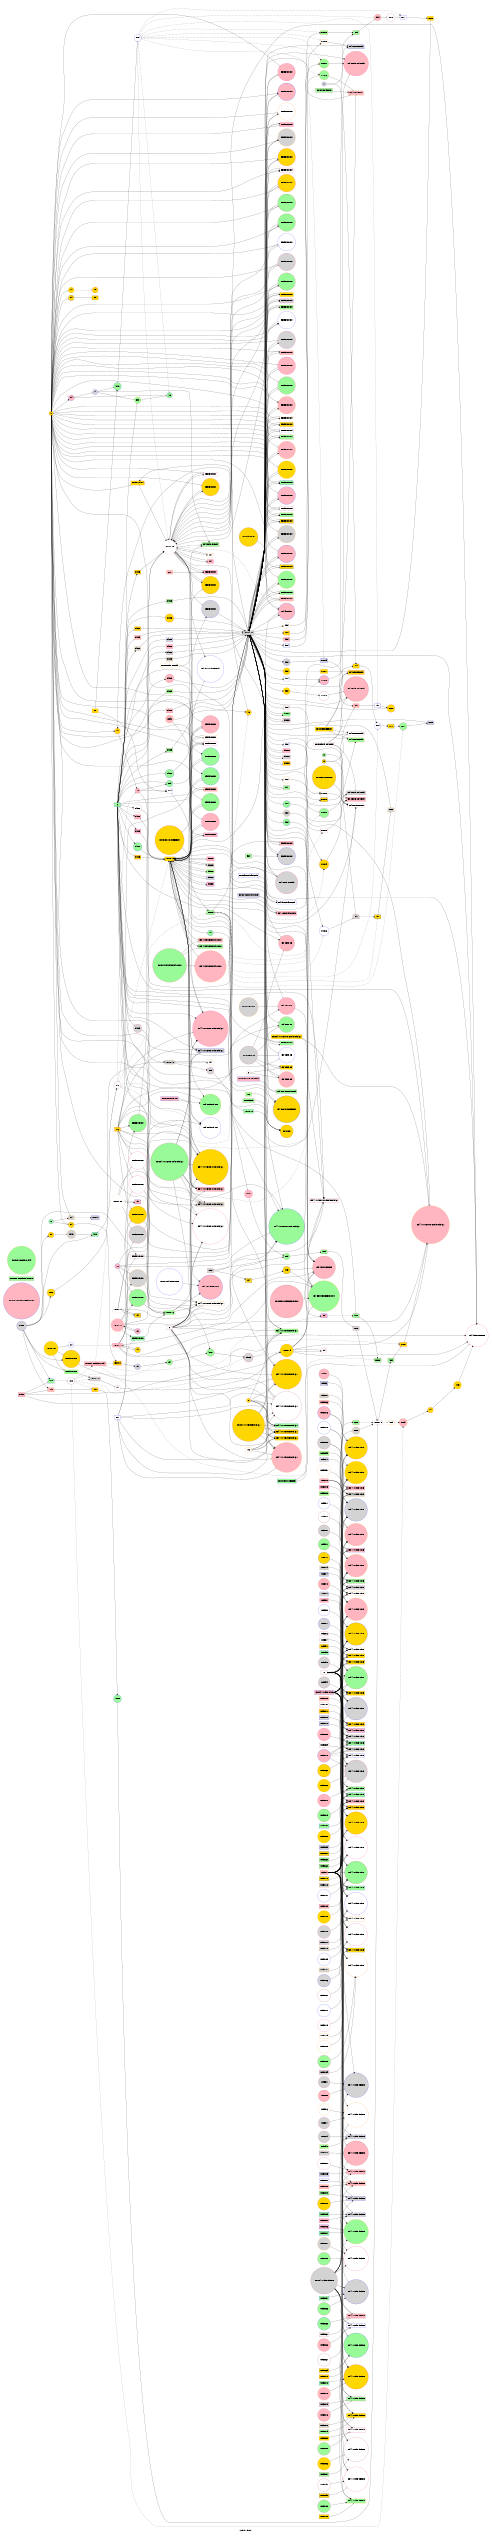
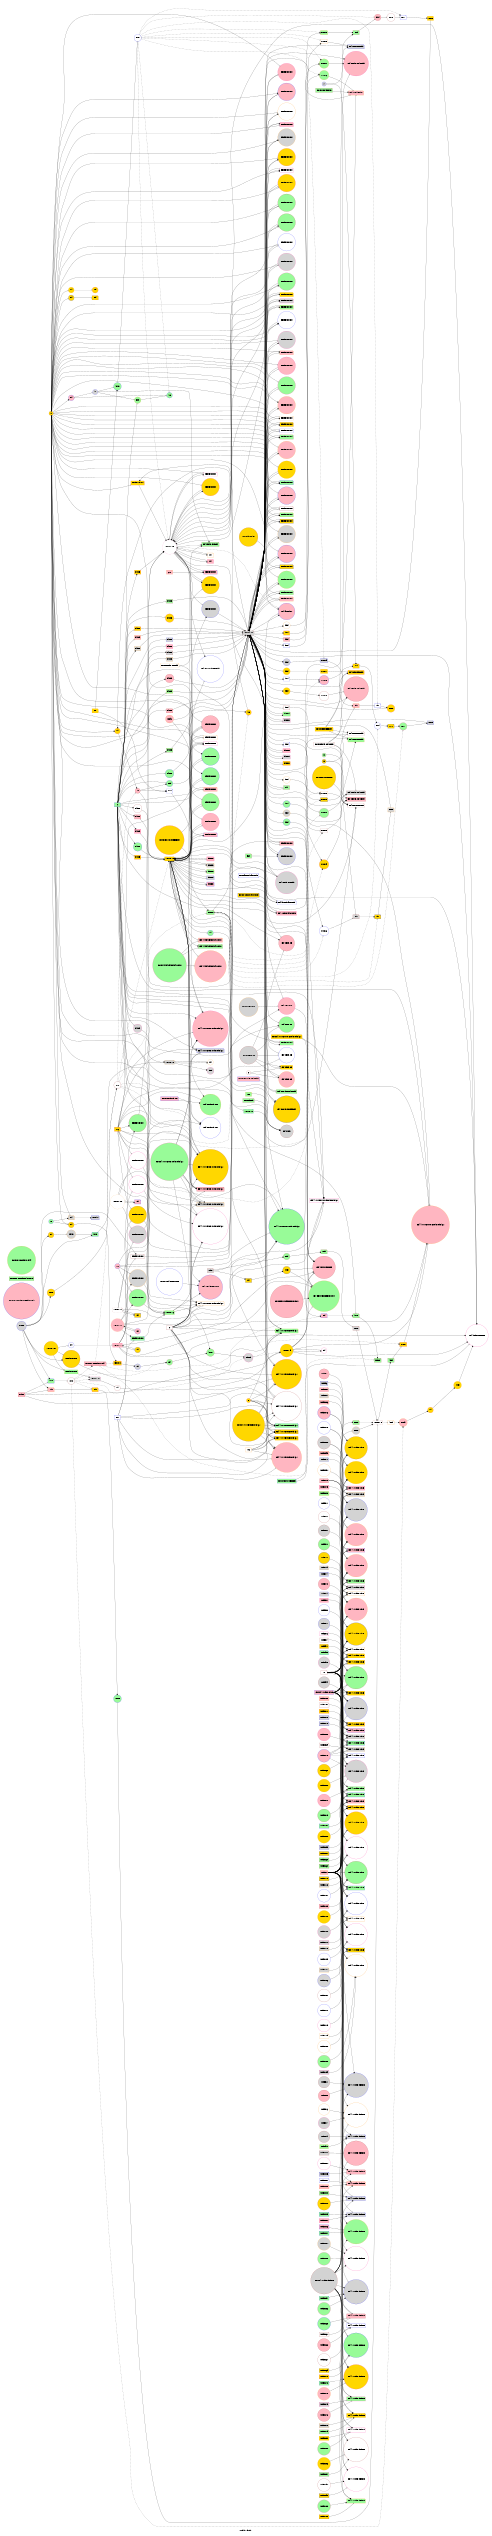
node "Const:wots_pk_from_sig": fillcolor lightgrey -> gold
edge "Const:wots_pk_from_sig" -> "tmp19": now "cmp11" -> "tmp19"
node "Call thash": fillcolor gold -> lightgrey
node "tmp7": removed
node "node_51": added
node "node_395": fillcolor palegreen -> lightpink
